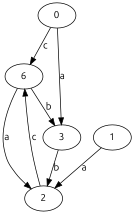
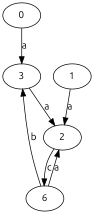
edge "0" -> "6": removed, label "c"
edge "3" -> "2": label "b" -> "a"
